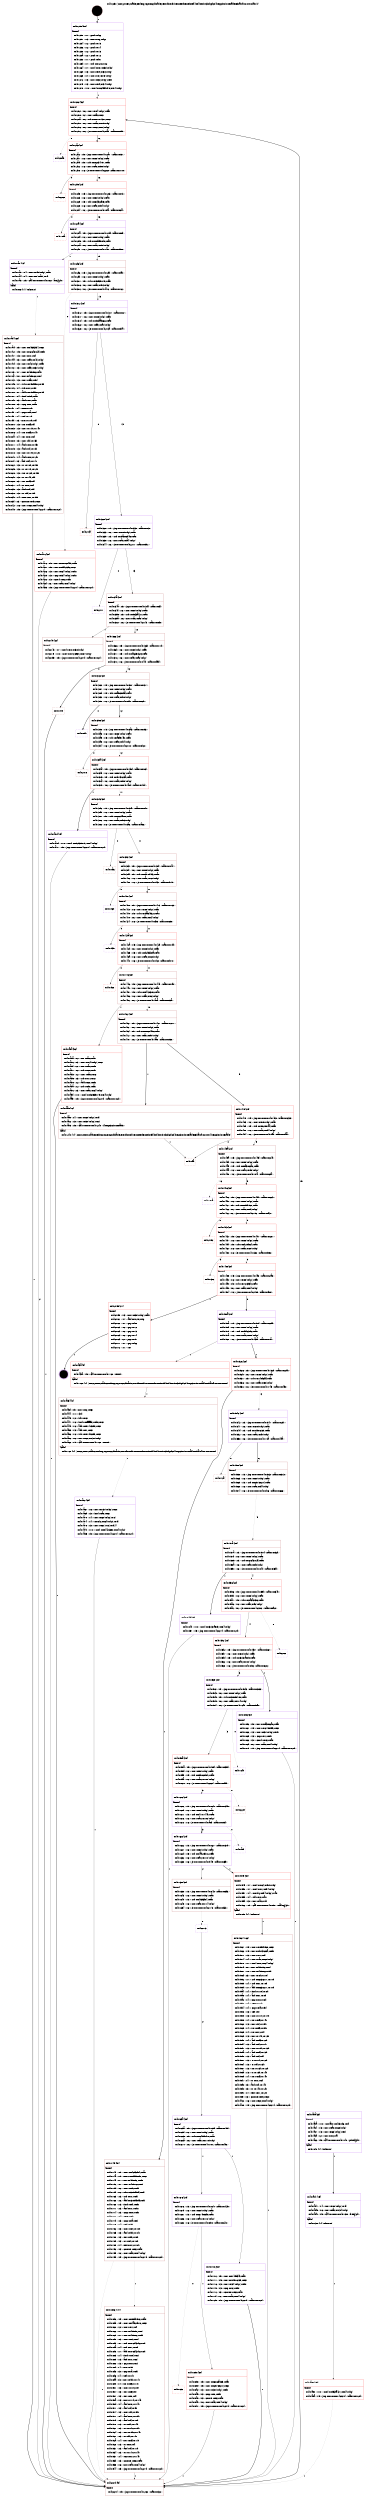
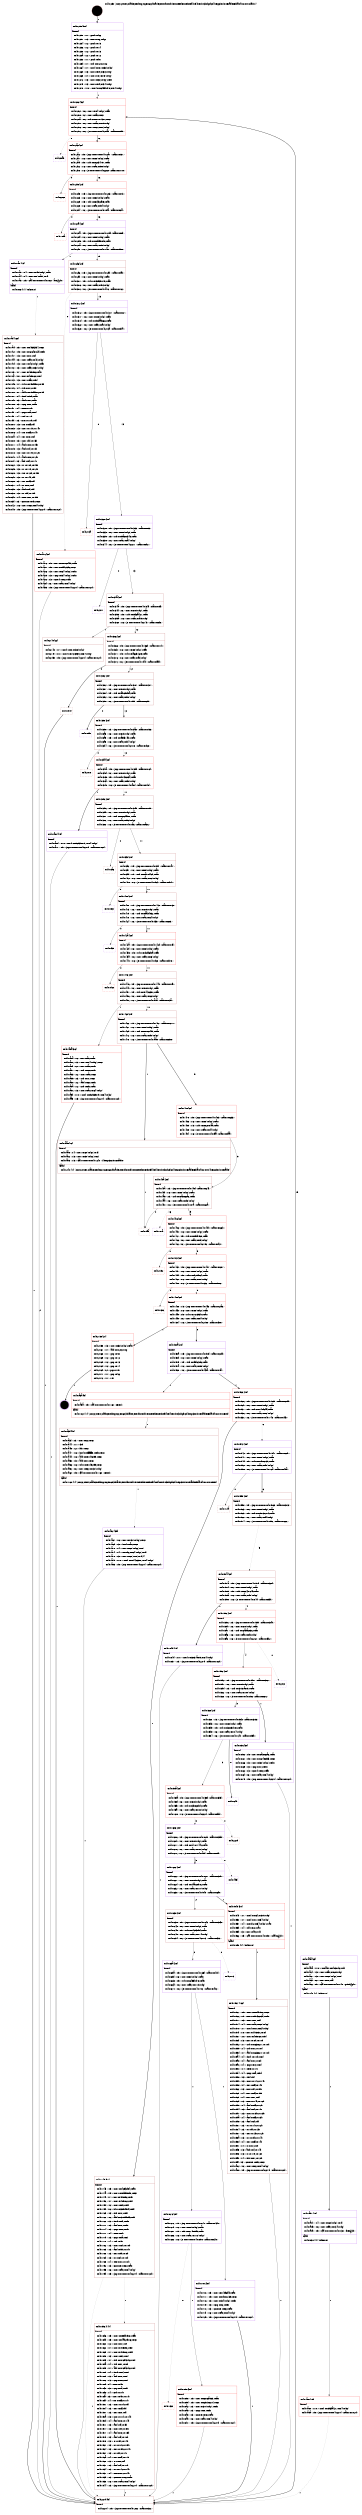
edge "0x40147e [28]" -> "0x401ffa": now "0x40149a [28]" -> "0x401ffa"
edge "0x4015ce [28]" -> "0x401c4b": style dotted -> bold
edge "0x402173" -> "0x40165a [28]": now "0x40163e [28]" -> "0x40165a [28]"
